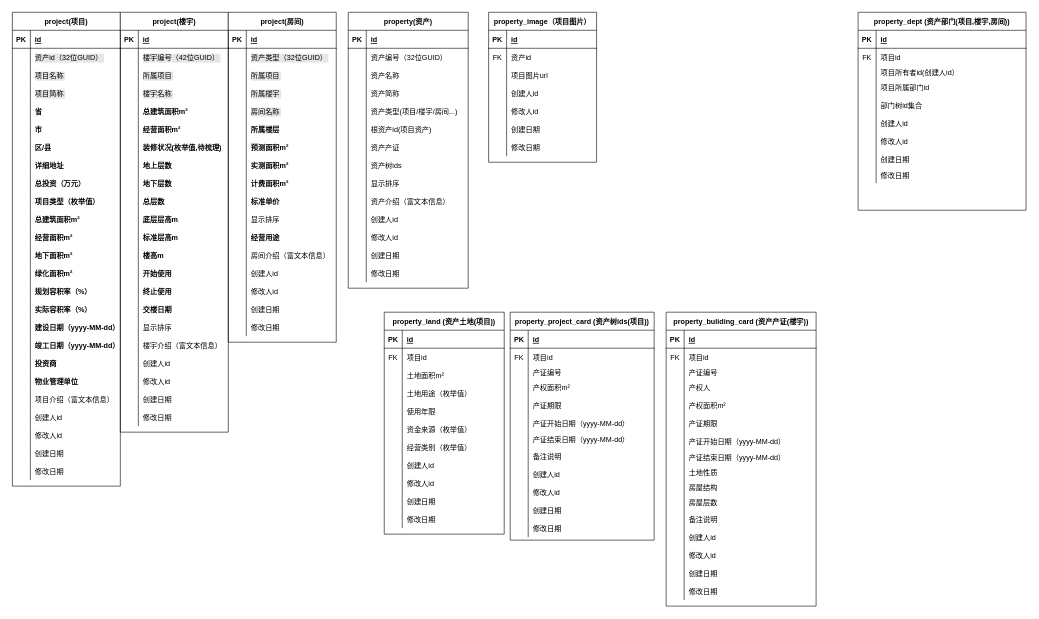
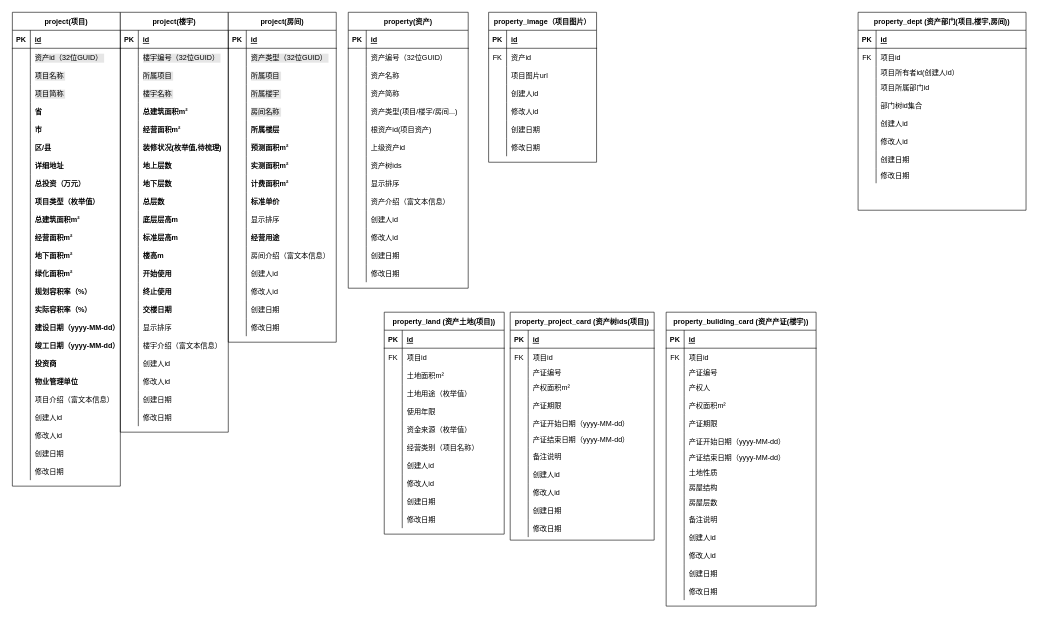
node "楼宇编号（42位GUID）": label "楼宇编号（42位GUID）" -> "楼宇编号（32位GUID）"
node "资产产证": label "资产产证" -> "上级资产id"
node "经营类别（枚举值）": label "经营类别（枚举值）" -> "经营类别（项目名称）"
